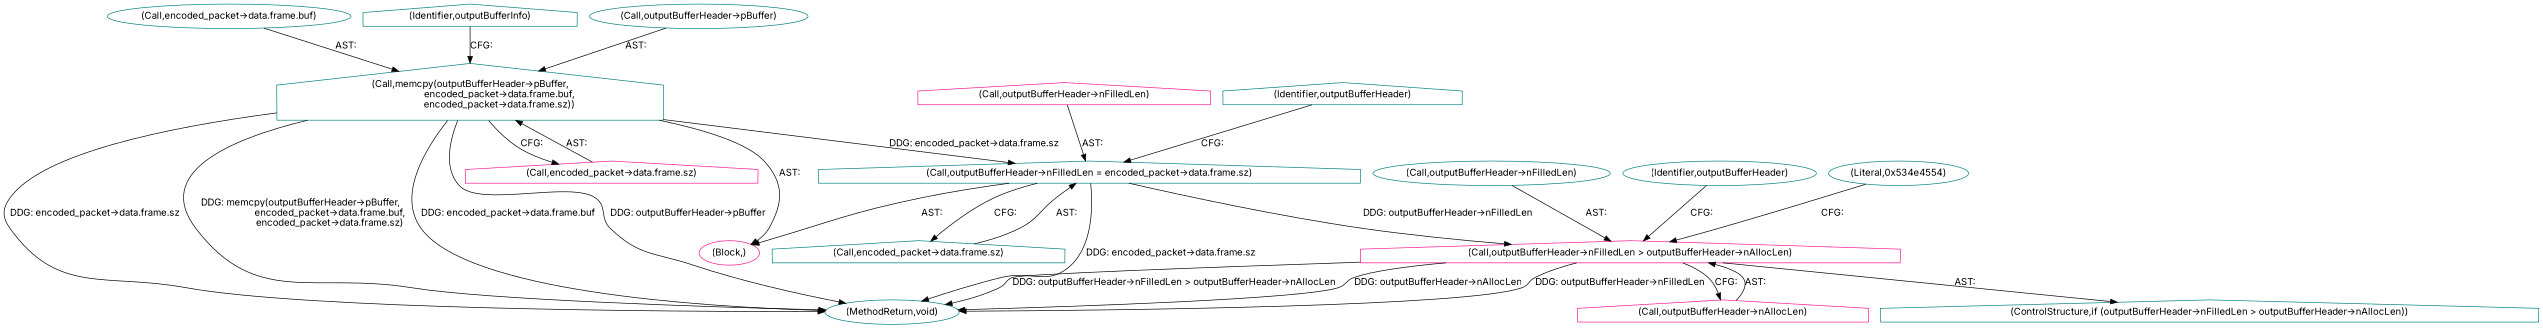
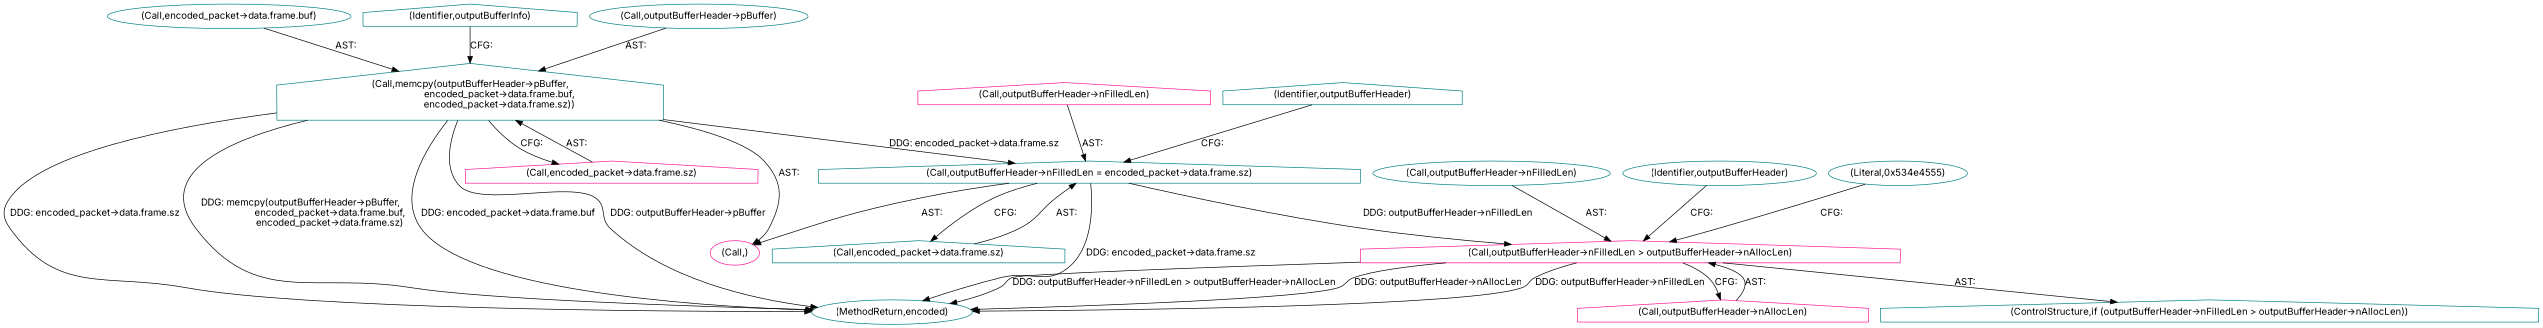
node "(Literal,0x534e4554)": label "(Literal,0x534e4554)" -> "(Literal,0x534e4555)"
node "(Block,)": label "(Block,)" -> "(Call,)"
node "(MethodReturn,void)": label "(MethodReturn,void)" -> "(MethodReturn,encoded)"
